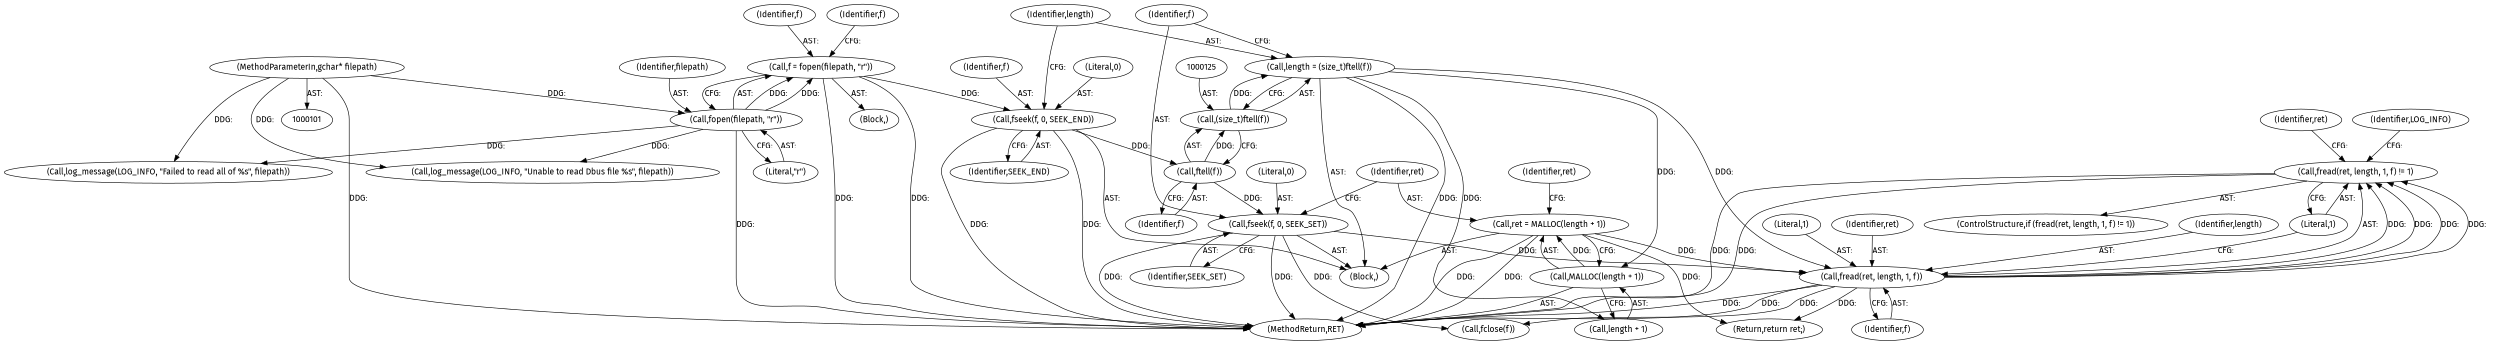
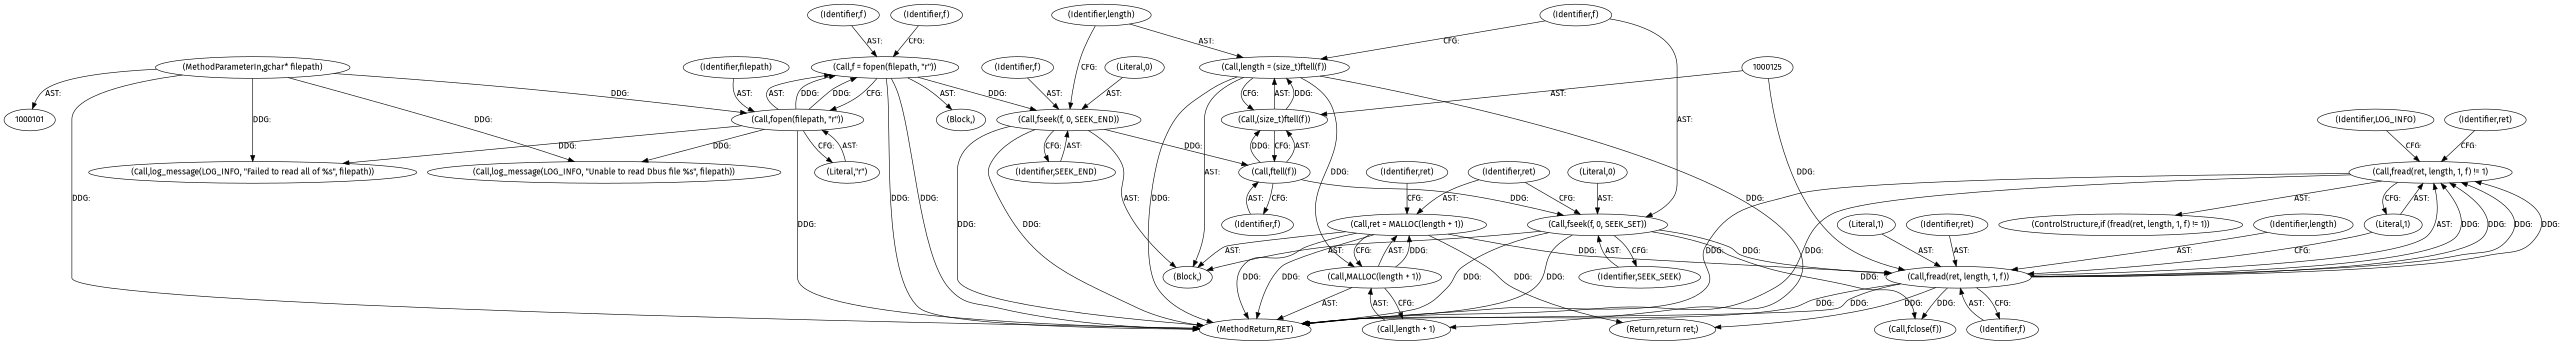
edge "(Call,length = (size_t)ftell(f))" -> "(Call,fread(ret, length, 1, f))": now "1000125" -> "(Call,fread(ret, length, 1, f))"
node "(Identifier,SEEK_SET)": label "(Identifier,SEEK_SET)" -> "(Identifier,SEEK_SEEK)"
